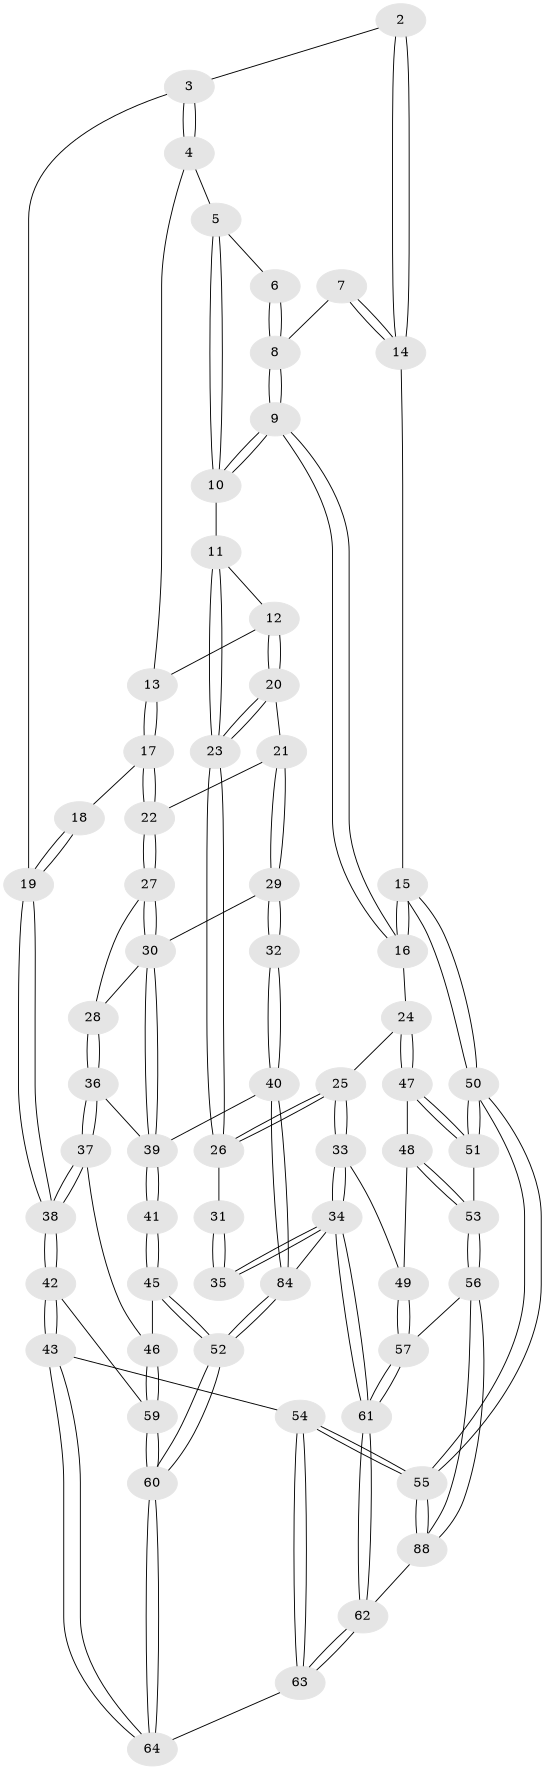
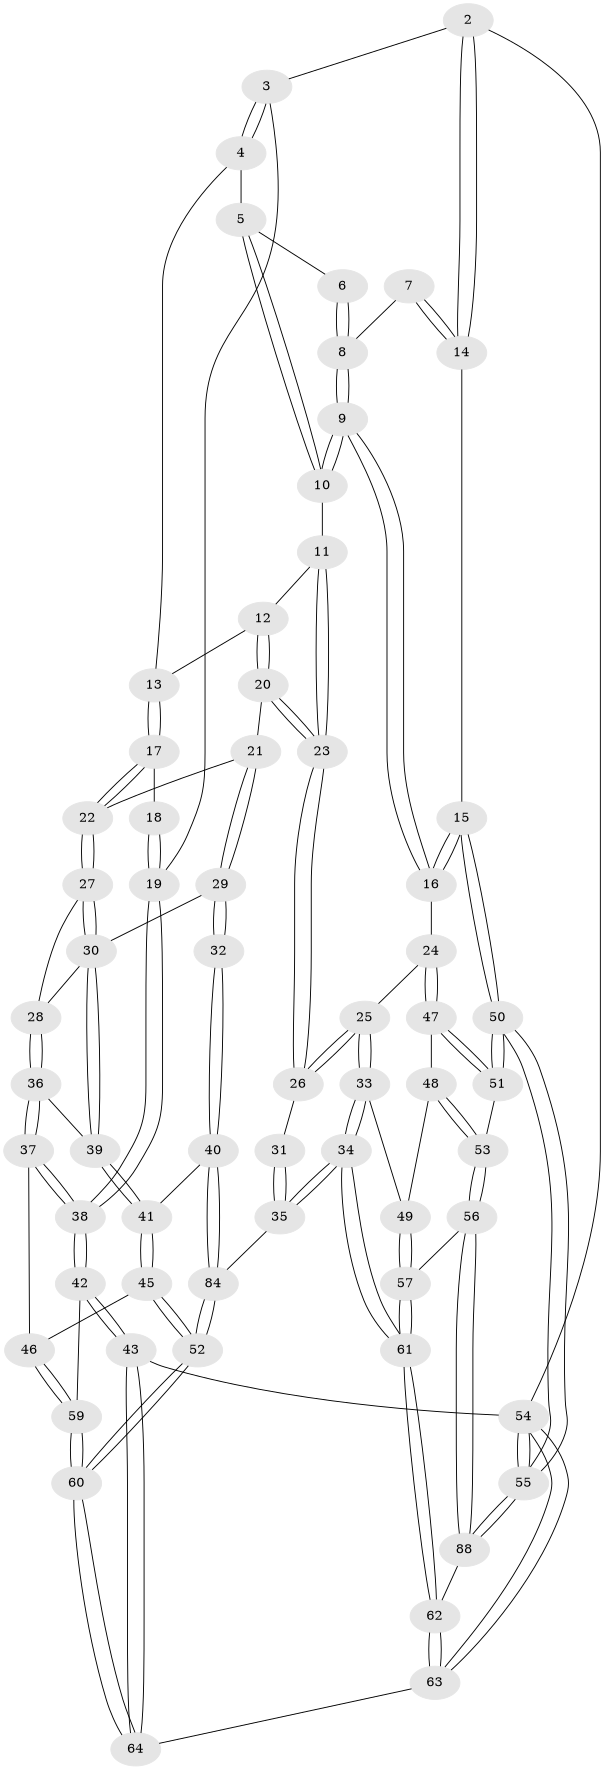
edge "2" -- "54": added
edge "40" -- "39": now "40" -- "41"
edge "34" -- "84": now "35" -- "84"
